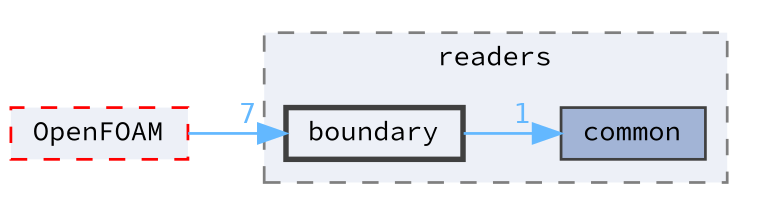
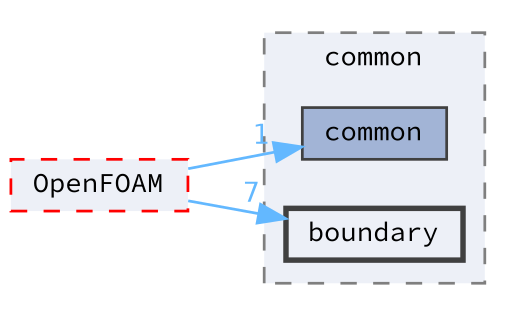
cluster "readers": label "readers" -> "common"
edge "boundary" -> "common": now "OpenFOAM" -> "common"
